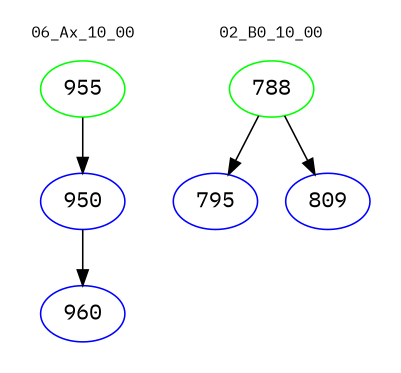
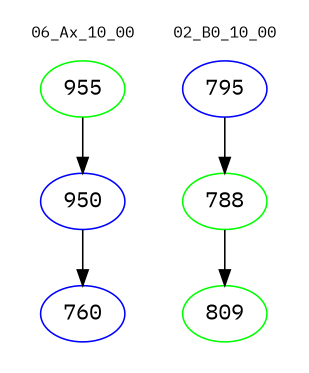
edge "788" -> "795": reversed
node "809": color blue -> green
node "960": label "960" -> "760"
